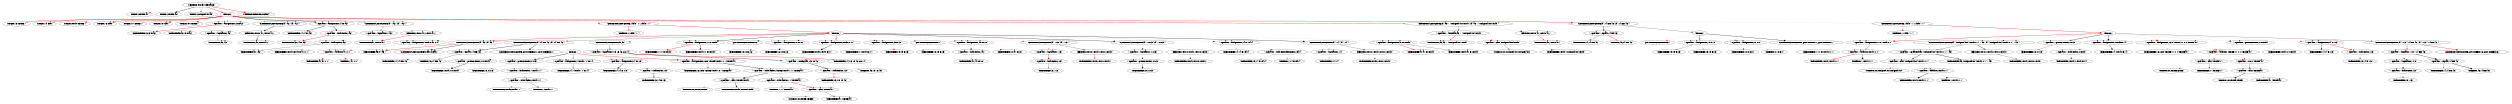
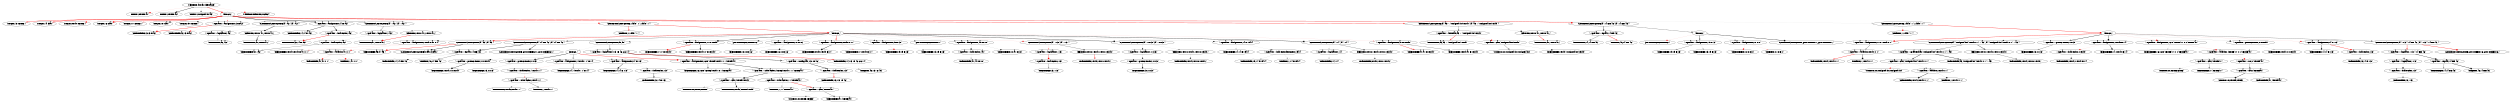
edge "(METHOD,do_rfc1035_name)" -> "(METHOD_RETURN,__cdecl)": style bold -> dotted
node "(IDENTIFIER,v7,v7 = result + 1)": removed
